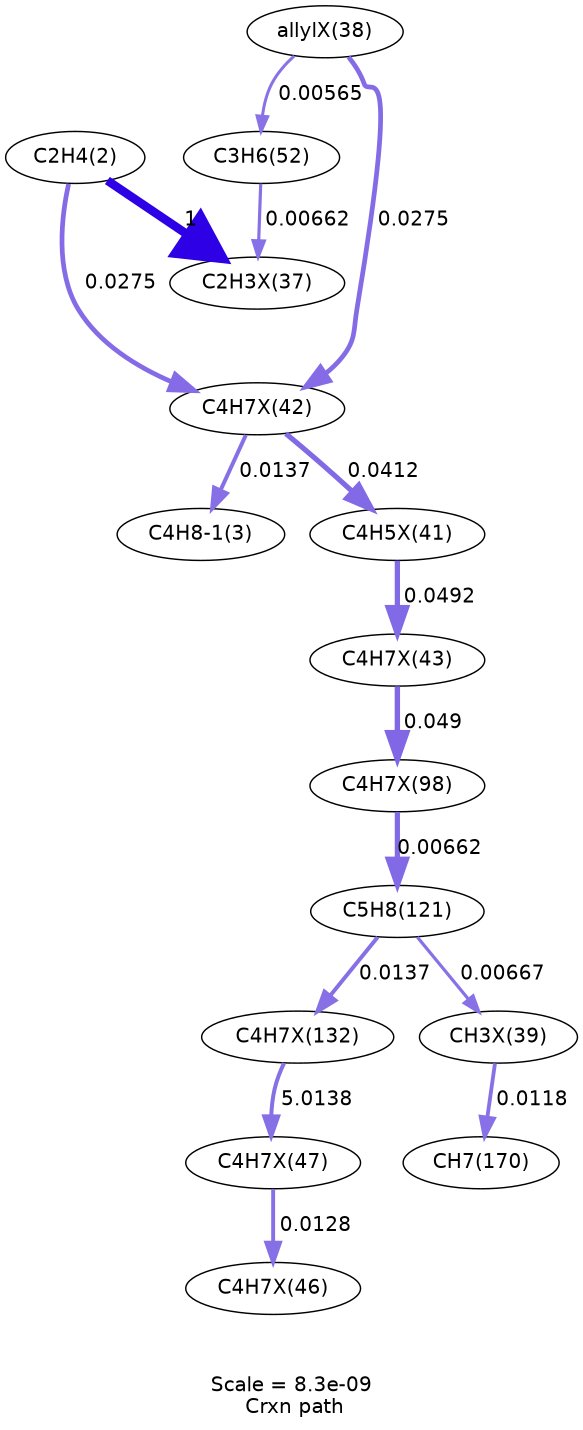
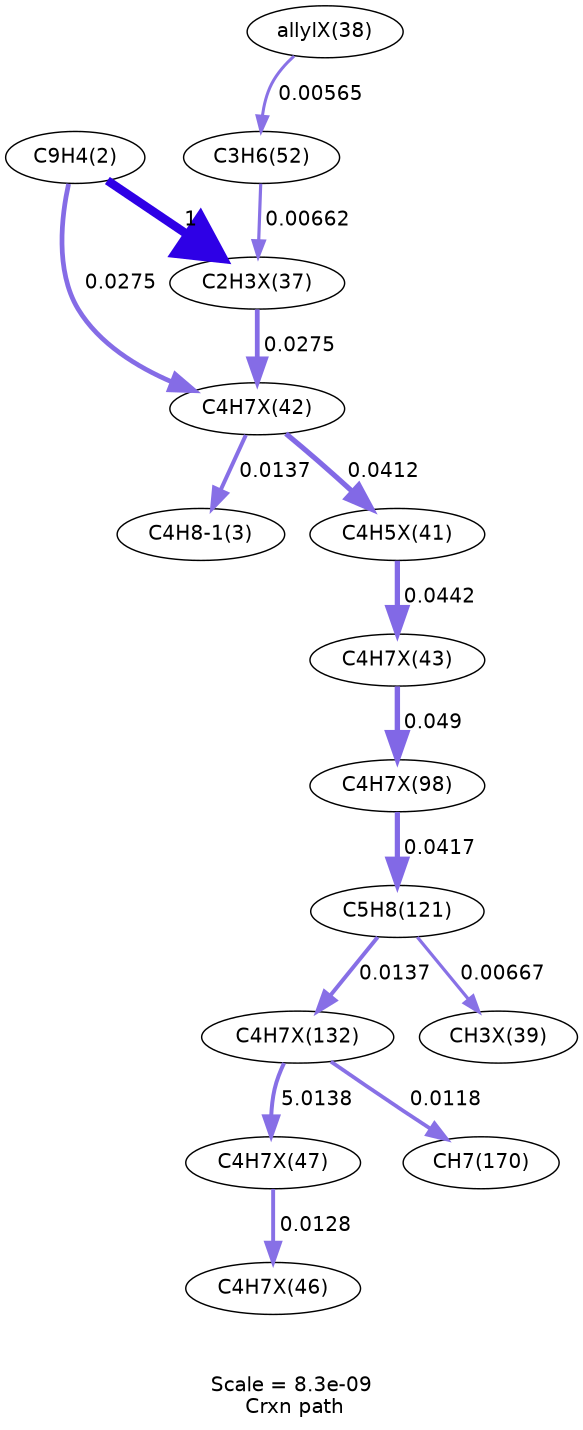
node "C2H4(2)": label "C2H4(2)" -> "C9H4(2)"
edge "allylX(38)" -> "C4H7X(42)": now "C2H3X(37)" -> "C4H7X(42)"
edge "C4H5X(41)" -> "C4H7X(43)": label " 0.0492" -> " 0.0442"
edge "C4H7X(98)" -> "C5H8(121)": label " 0.00662" -> " 0.0417"
edge "CH3X(39)" -> "CH7(170)": now "C4H7X(132)" -> "CH7(170)"
